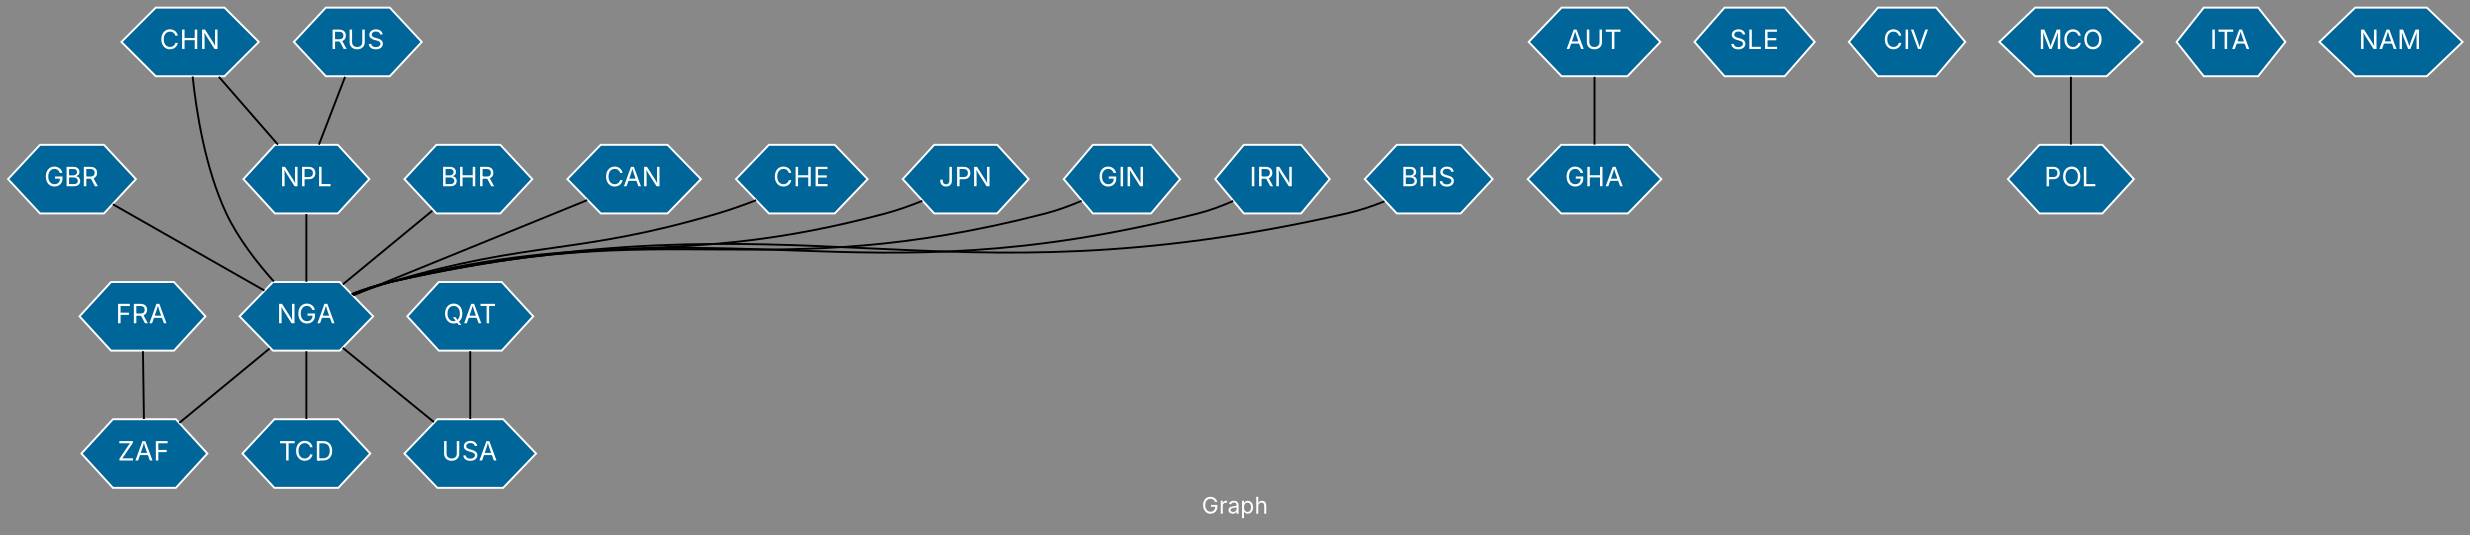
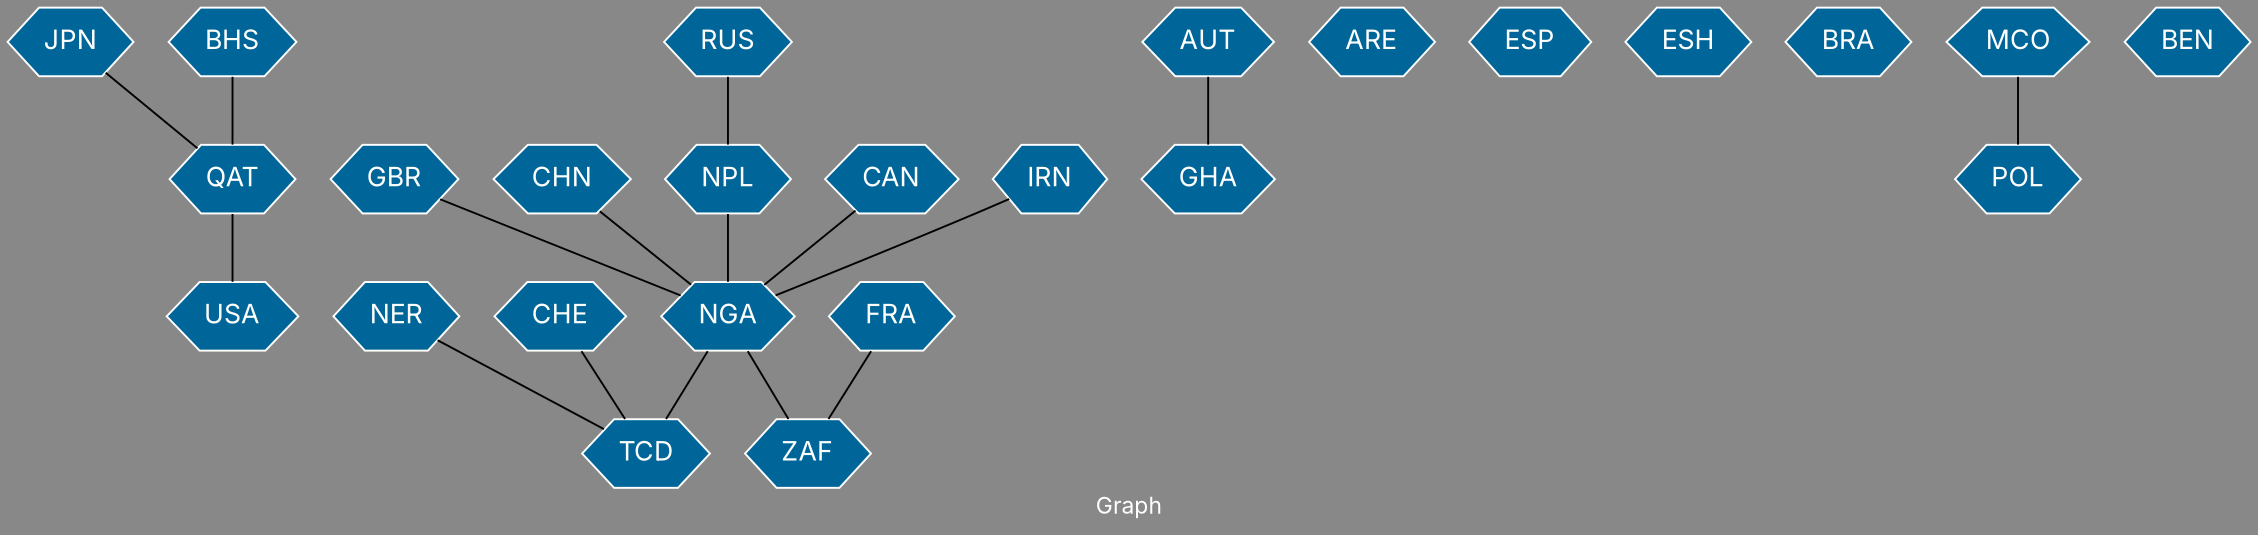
node "ARE": added
node "ESP": added
node "ESH": added
node "SLE": removed
node "BRA": added
node "CIV": removed
node "BEN": added
node "ITA": removed
node "NAM": removed
edge "CHN" -- "NPL": removed
node "BHR": removed
node "GIN": removed
edge "CHE" -- "NGA": now "CHE" -- "TCD"
edge "JPN" -- "NGA": now "JPN" -- "QAT"
edge "BHS" -- "NGA": now "BHS" -- "QAT"
node "NER": added
edge "NGA" -- "USA": removed
